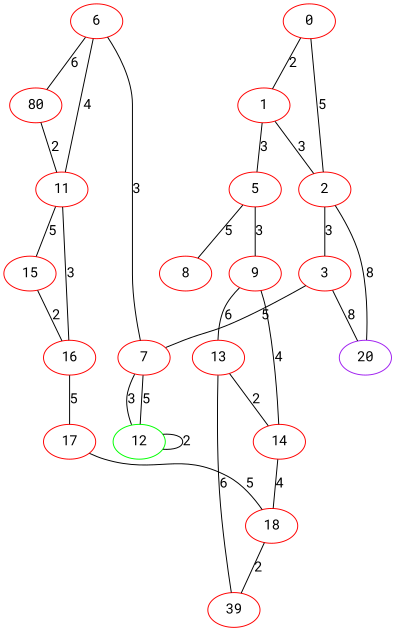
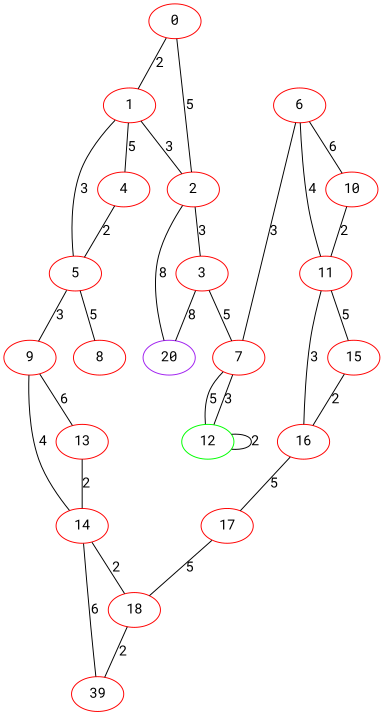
node "80": label "80" -> "10"
node "4": added
edge "13" -- "39": now "14" -- "39"
edge "14" -- "18": label "4" -> "2"
